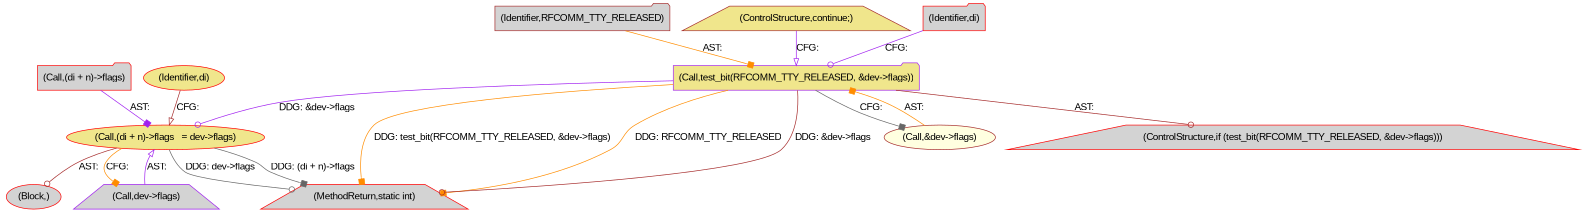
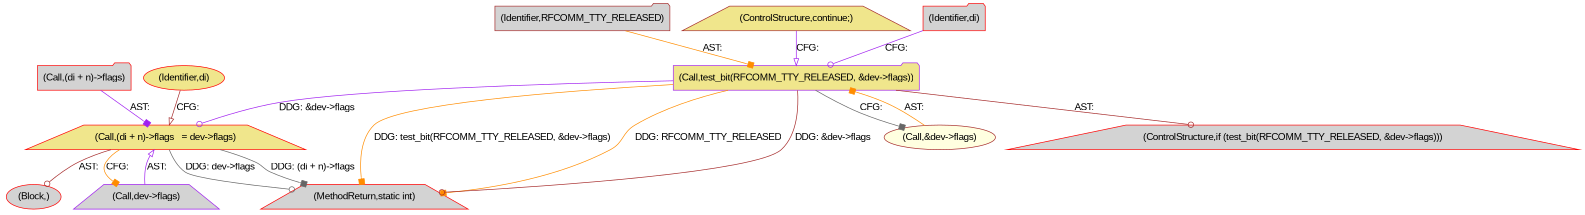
node "(Call,(di + n)->flags   = dev->flags)": shape ellipse -> trapezium
